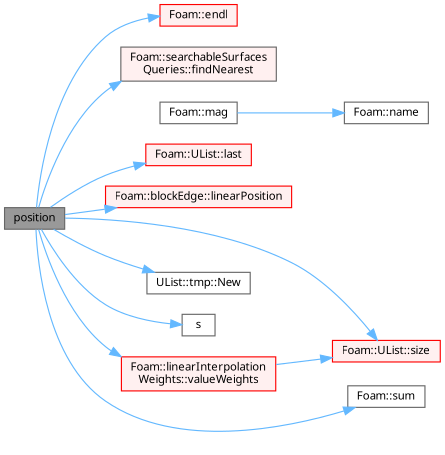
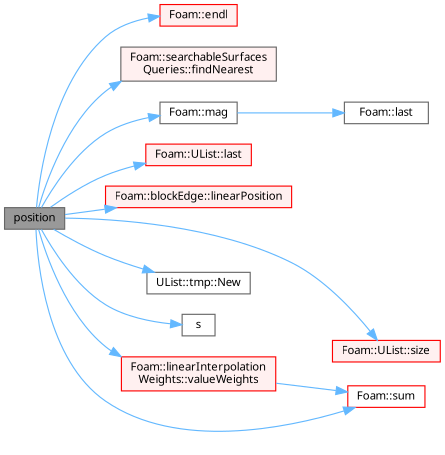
node "Foam::name": label "Foam::name" -> "Foam::last"
edge "position" -> "Foam::mag": added
edge "Foam::linearInterpolation Weights::valueWeights" -> "Foam::UList::size": now "Foam::linearInterpolation Weights::valueWeights" -> "Foam::sum"
node "Foam::sum": color grey40 -> red
